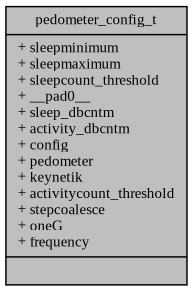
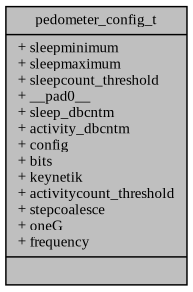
node "pedometer_config_t": text "+ pedometer" -> "+ bits"
